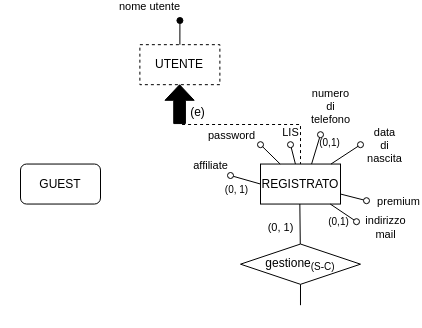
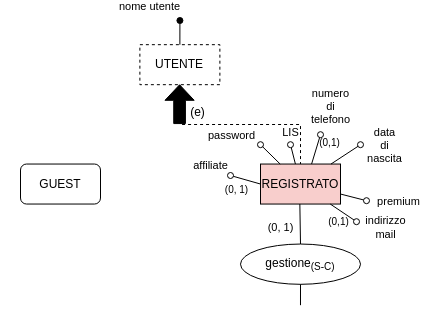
node "REGISTRATO": fillcolor #ffffff -> #f8cecc
node "gestione(S-C)": shape diamond -> ellipse
